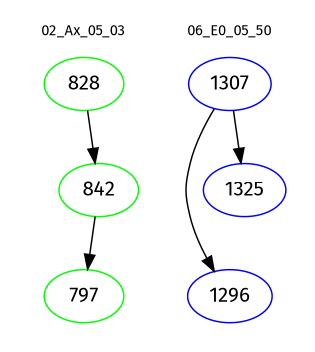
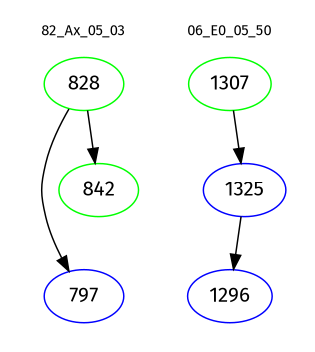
cluster "02_Ax_05_03": label "02_Ax_05_03" -> "82_Ax_05_03"
node "1307": color blue -> green
edge "1307" -> "1296": now "1325" -> "1296"
edge "842" -> "797": now "828" -> "797"
node "797": color green -> blue
